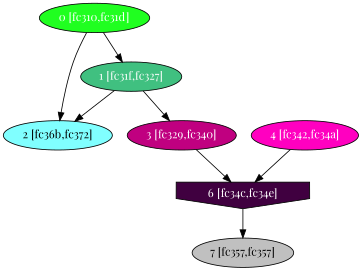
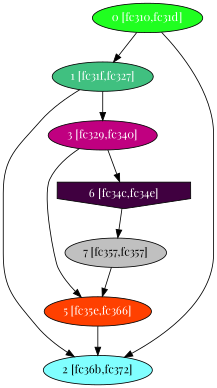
node "4 [fc342,fc34a]": removed
node "5 [fc35e,fc366]": added
